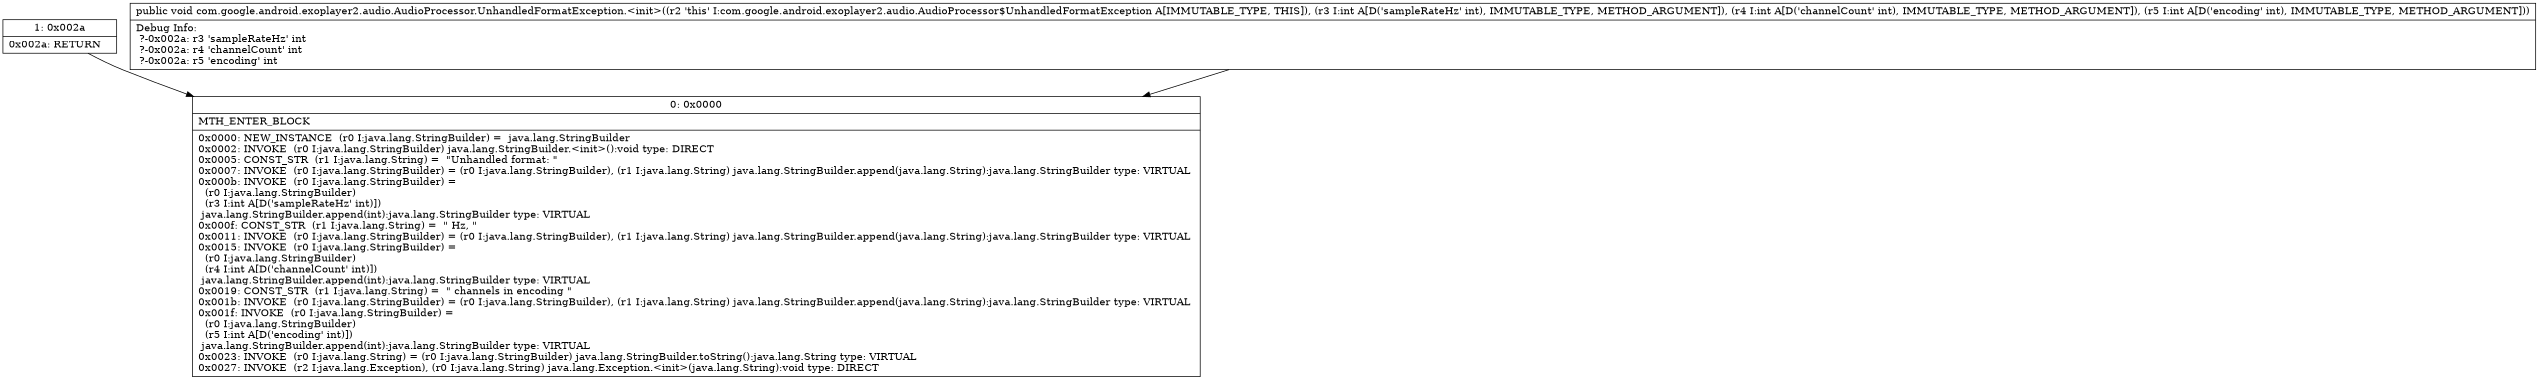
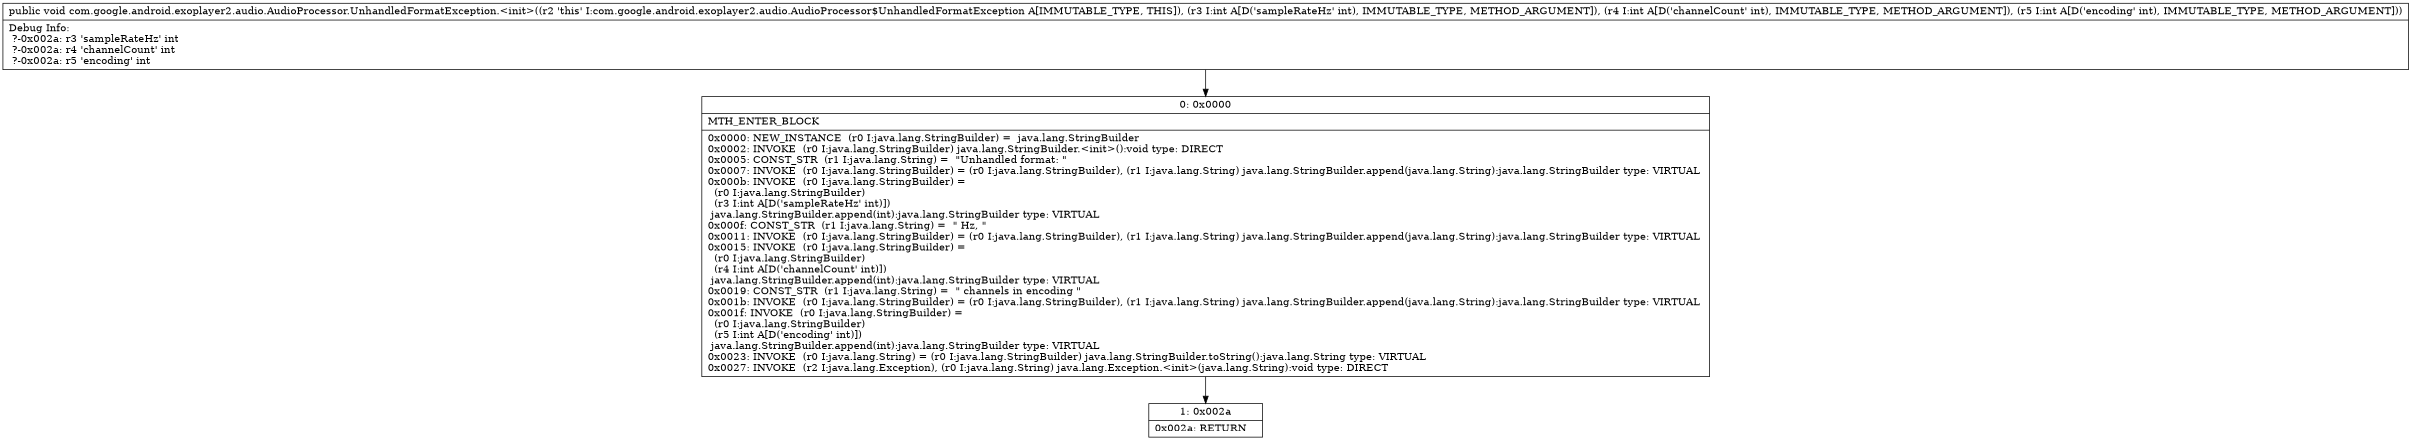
edge "1: 0x002a" -> "0: 0x0000": reversed
